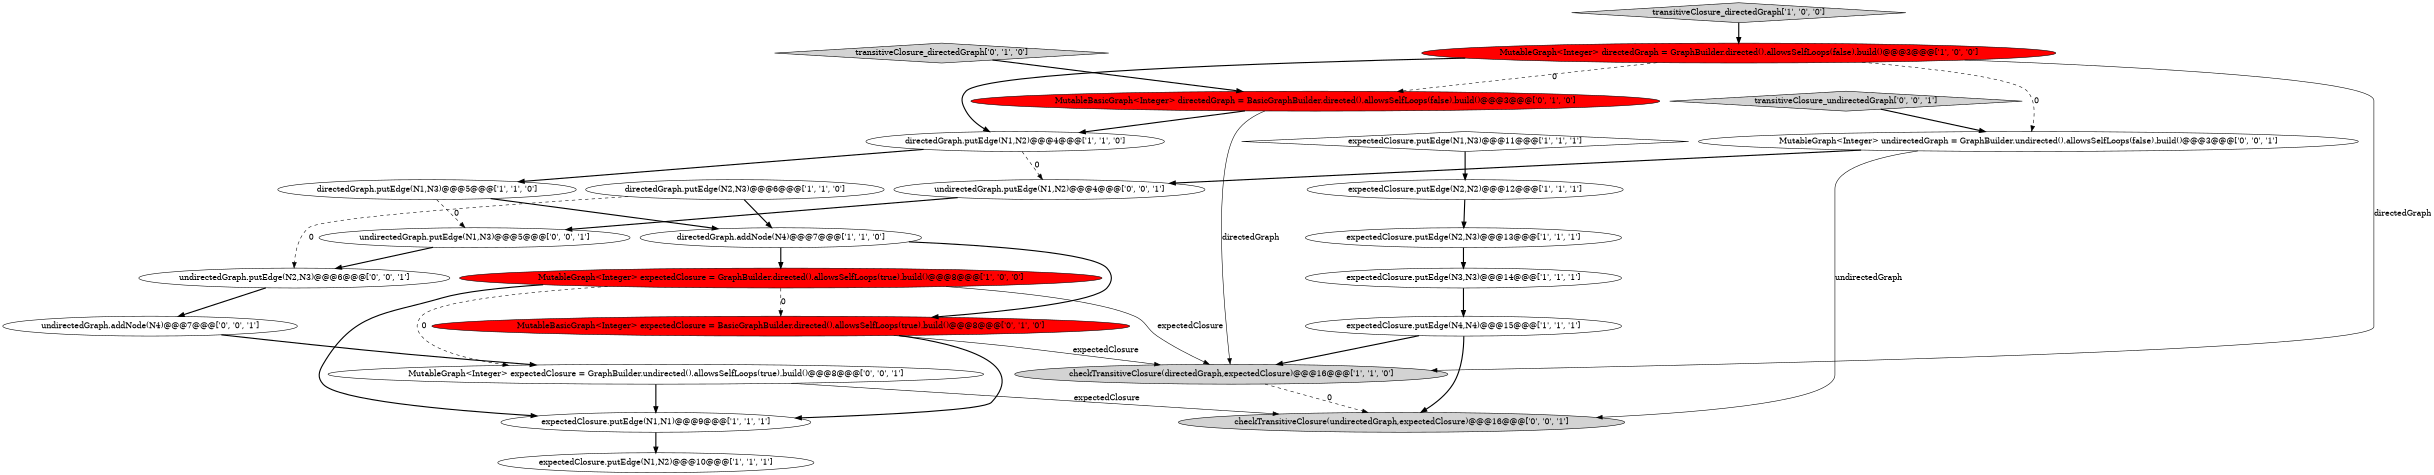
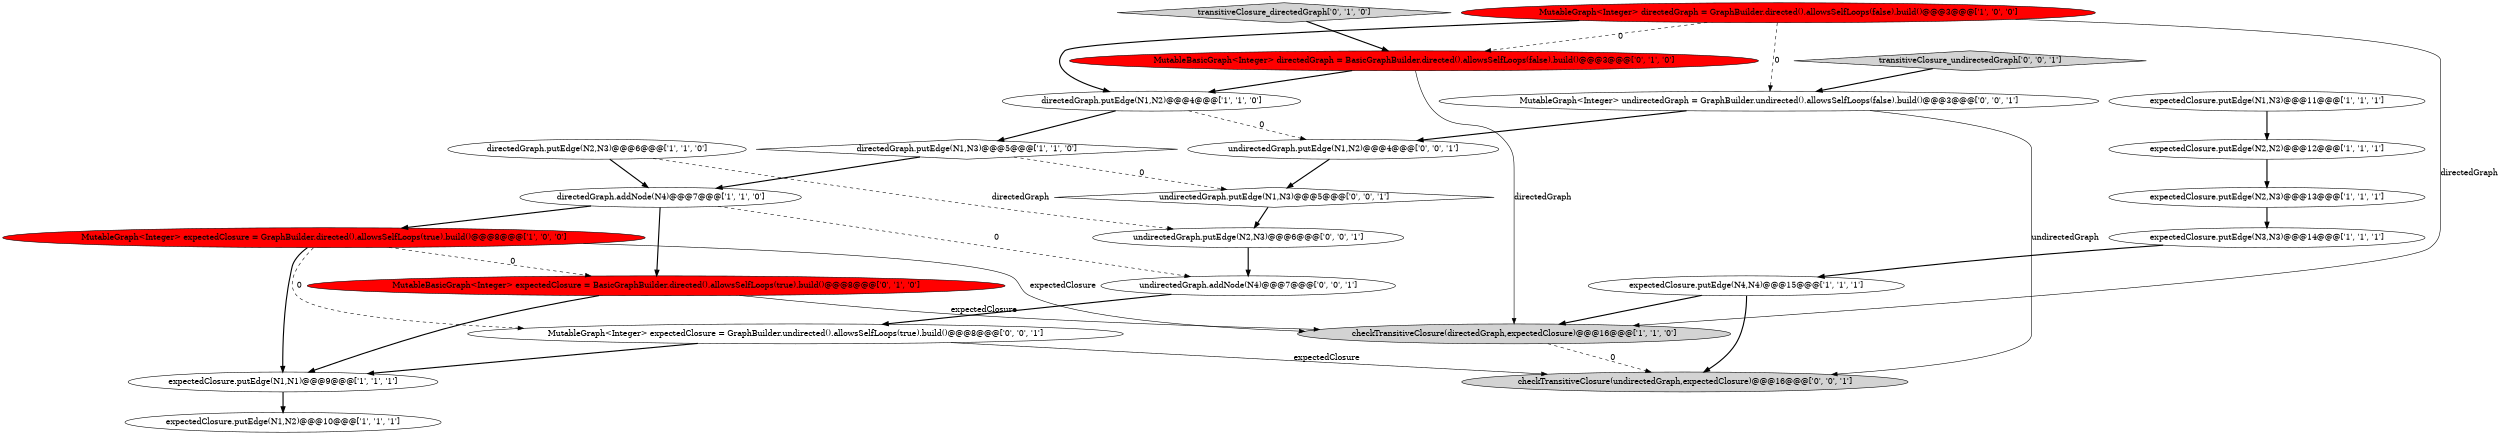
node "transitiveClosure_directedGraph['1', '0', '0']": removed
node "expectedClosure.putEdge(N1,N3)@@@11@@@['1', '1', '1']": shape diamond -> ellipse
node "directedGraph.putEdge(N1,N3)@@@5@@@['1', '1', '0']": shape ellipse -> diamond
edge "directedGraph.putEdge(N2,N3)@@@6@@@['1', '1', '0']" -> "undirectedGraph.putEdge(N2,N3)@@@6@@@['0', '0', '1']": label "0" -> "directedGraph"
node "undirectedGraph.putEdge(N1,N3)@@@5@@@['0', '0', '1']": shape ellipse -> diamond
edge "directedGraph.addNode(N4)@@@7@@@['1', '1', '0']" -> "undirectedGraph.addNode(N4)@@@7@@@['0', '0', '1']": added, label "0"
